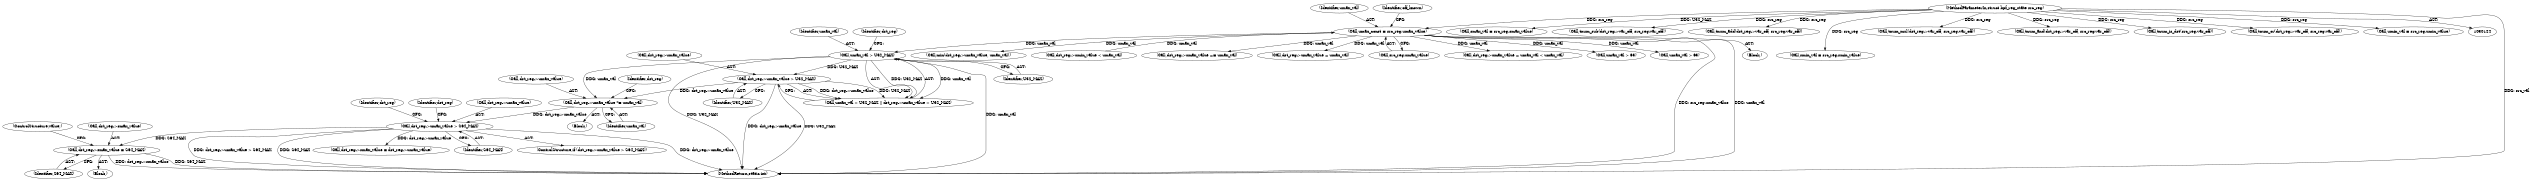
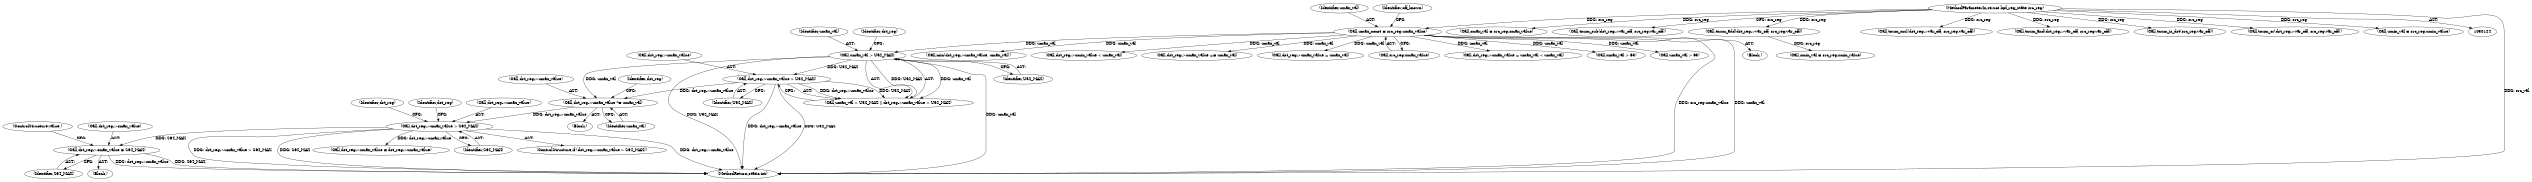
edge "(MethodParameterIn,struct bpf_reg_state src_reg)" -> "(Call,smin_val = src_reg.smin_value)": now "(Call,tnum_add(dst_reg->var_off, src_reg.var_off))" -> "(Call,smin_val = src_reg.smin_value)"
edge "(MethodParameterIn,struct bpf_reg_state src_reg)" -> "(Call,smax_val = src_reg.smax_value)": label "DDG: U32_MAX" -> "DDG: src_reg"
edge "(MethodParameterIn,struct bpf_reg_state src_reg)" -> "(Call,tnum_sub(dst_reg->var_off, src_reg.var_off))": label "DDG: src_reg" -> "CFG: src_reg"
edge "(Call,dst_reg->umin_value < umax_val)" -> "(Call,umax_const = src_reg.umax_value)": reversed
